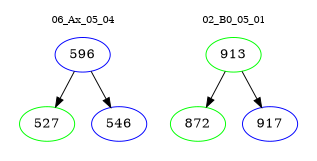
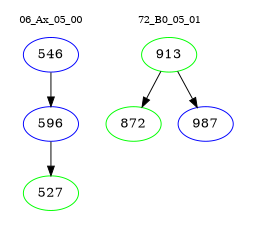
cluster "06_Ax_05_04": label "06_Ax_05_04" -> "06_Ax_05_00"
cluster "02_B0_05_01": label "02_B0_05_01" -> "72_B0_05_01"
edge "596" -> "546": reversed
node "917": label "917" -> "987"
